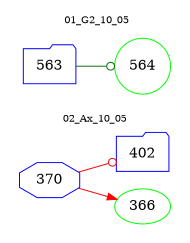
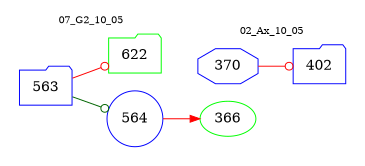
cluster "01_G2_10_05": label "01_G2_10_05" -> "07_G2_10_05"
node "622": added
node "564": color green -> blue
edge "370" -> "366": now "564" -> "366"
